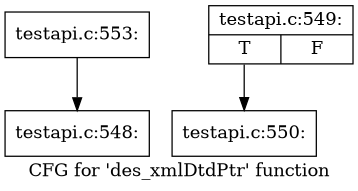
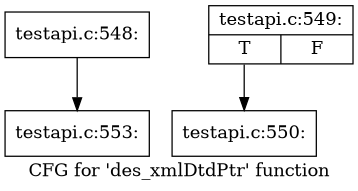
edge "testapi.c:553:" -> "testapi.c:548:": reversed
